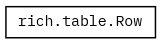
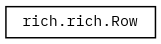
node "rich.table.Row": label "rich.table.Row" -> "rich.rich.Row"
